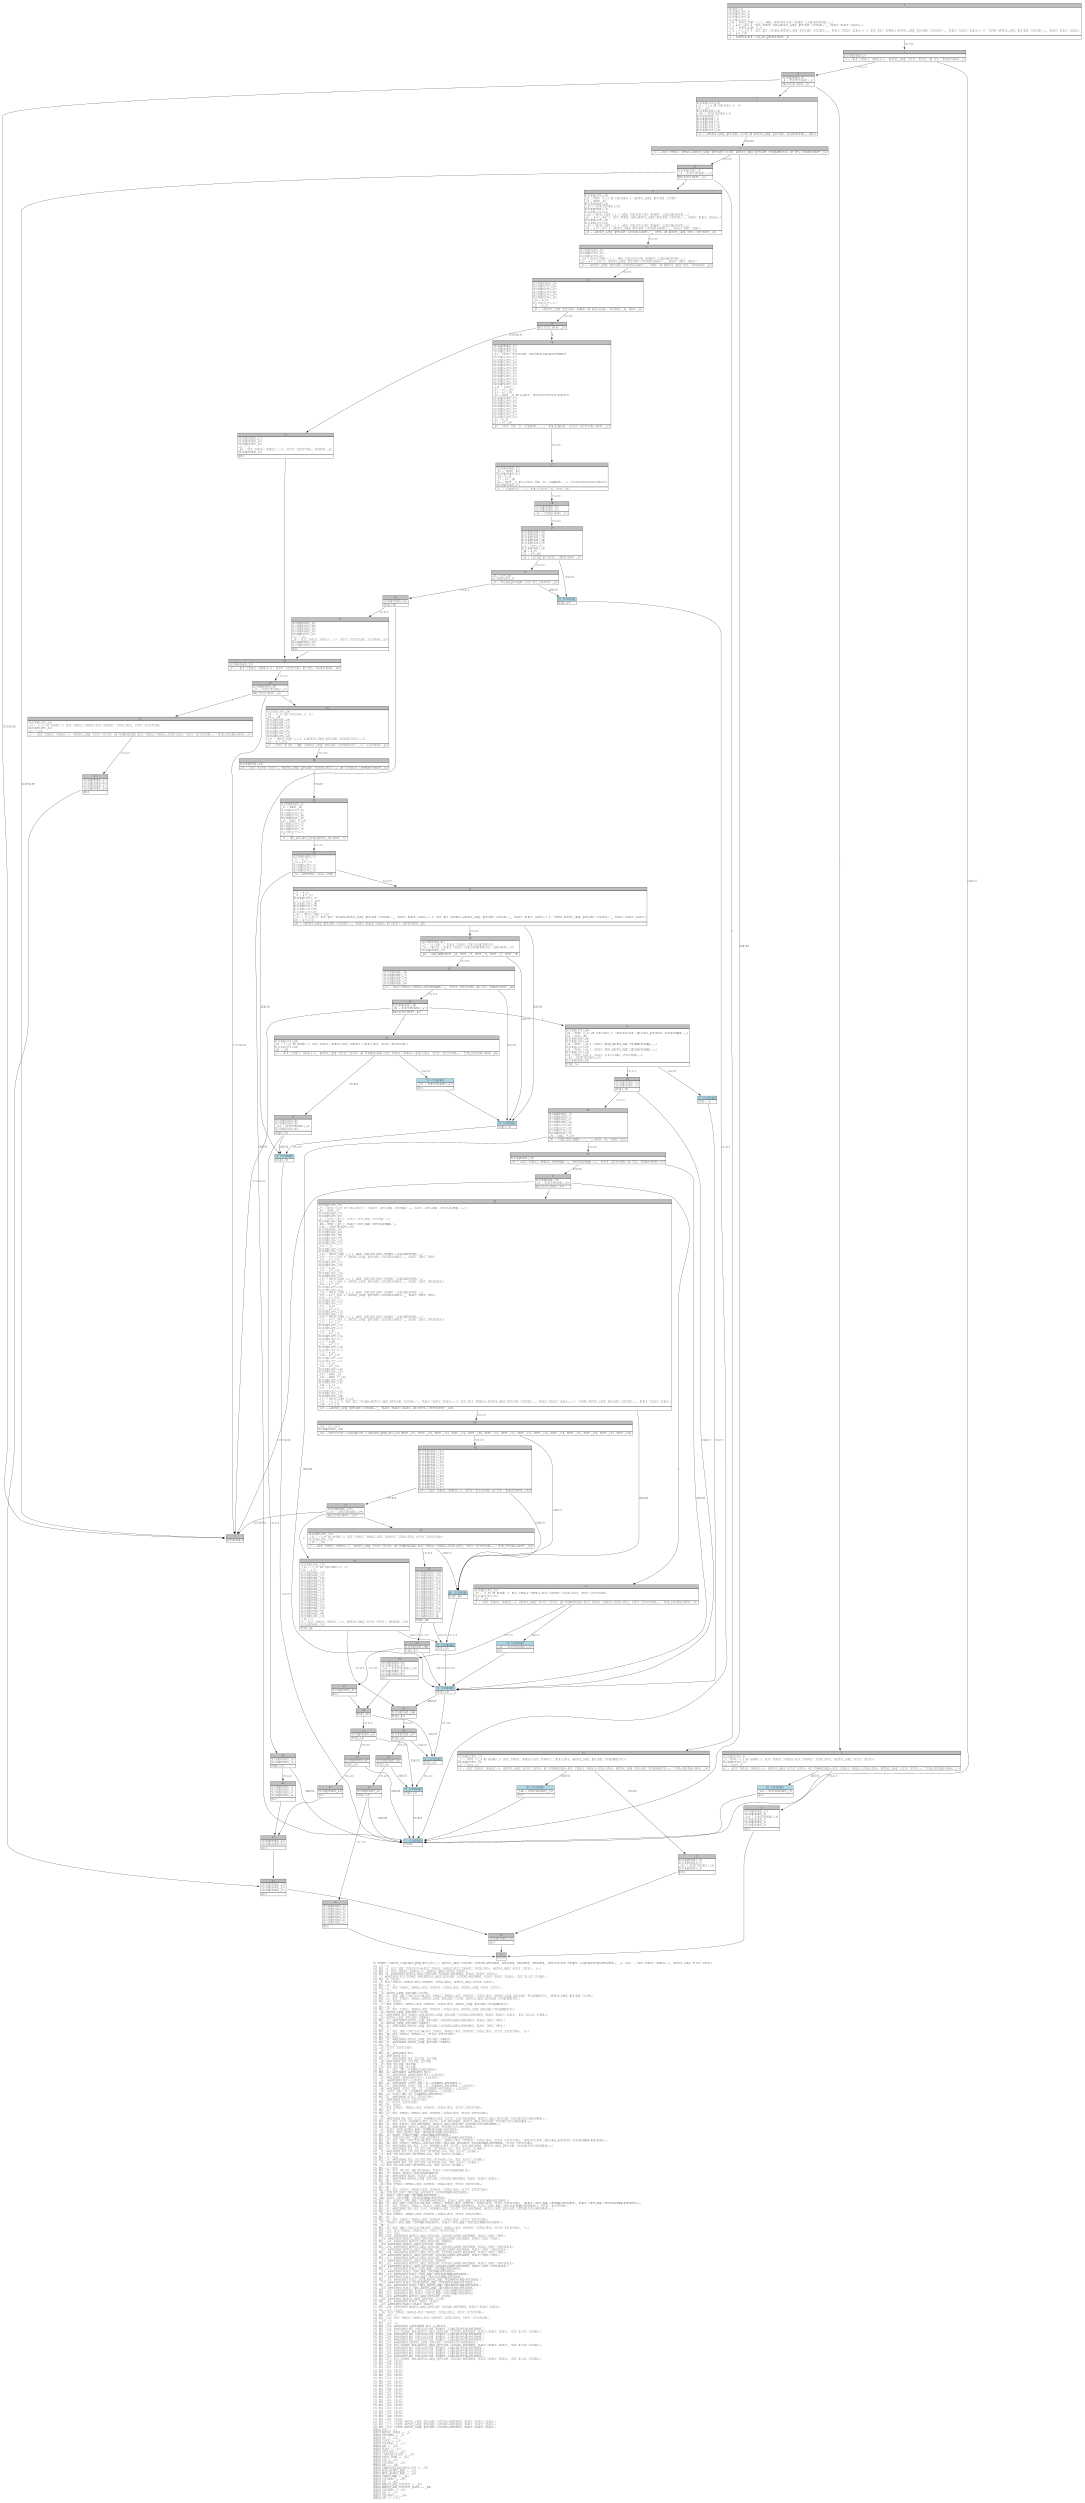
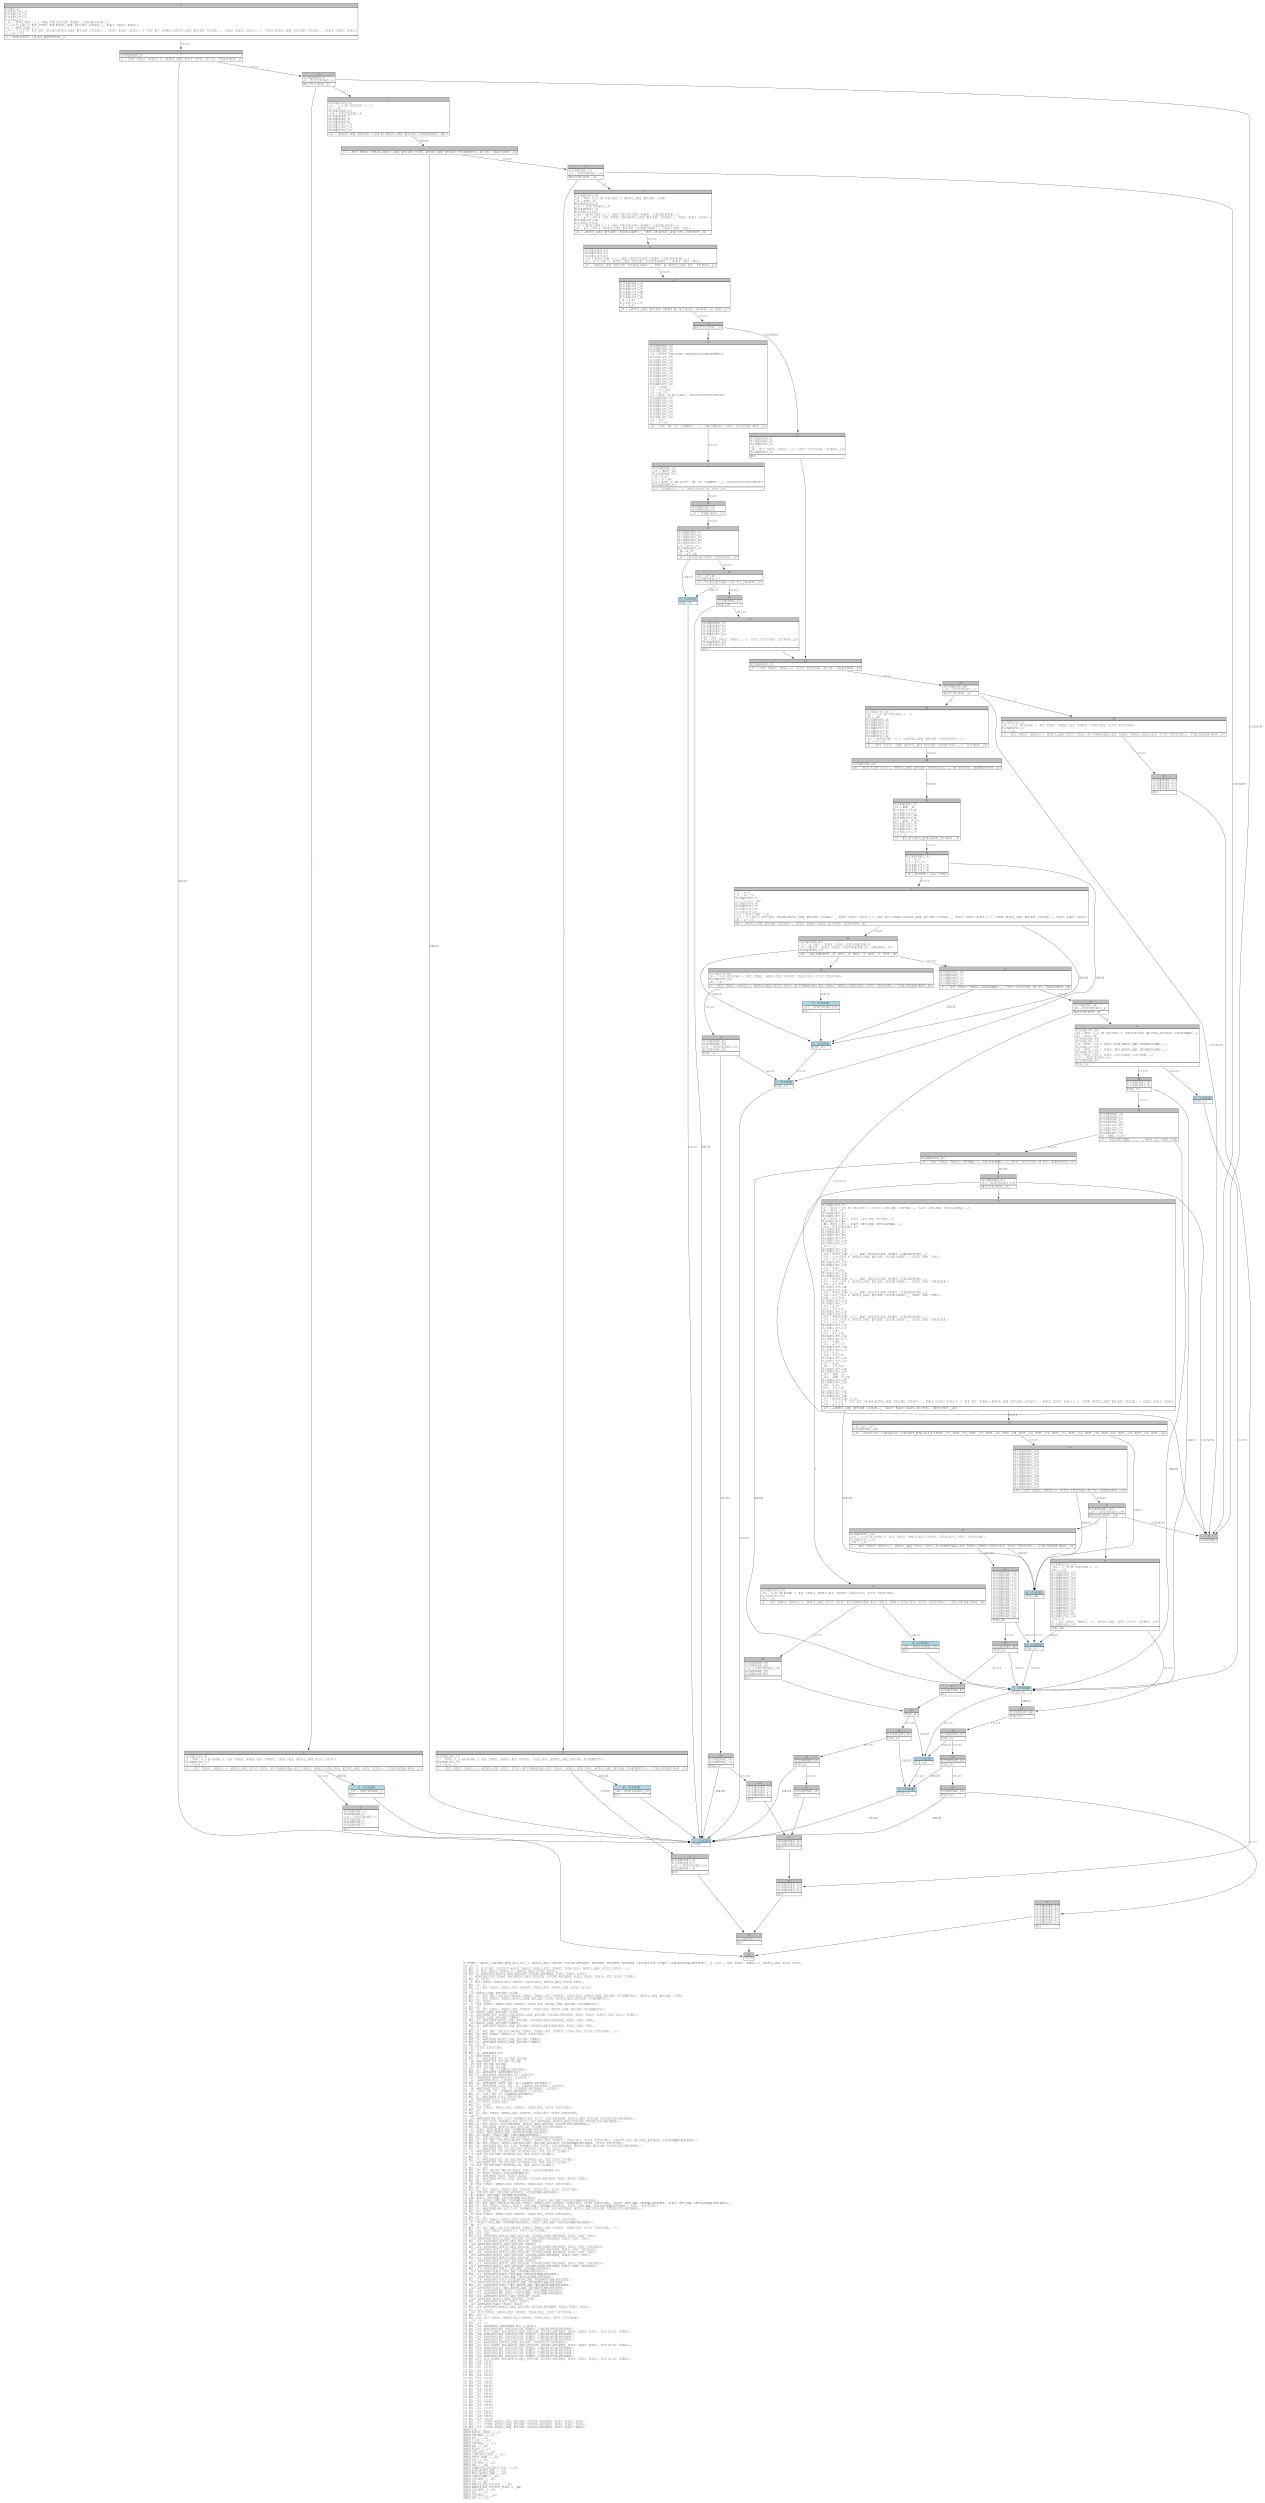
edge "34" -> "36": now "32" -> "36"
